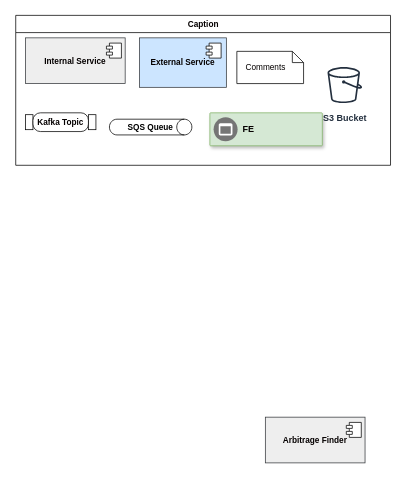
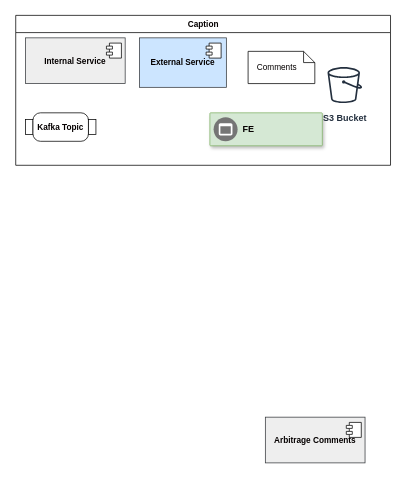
node "Comments": moved (270, 68) -> (281, 68)
node "Kafka Topic": size 71x19 -> 71x29
node "SQS Queue": removed
node "Arbitrage Finder": label "Arbitrage Finder" -> "Arbitrage Comments"
